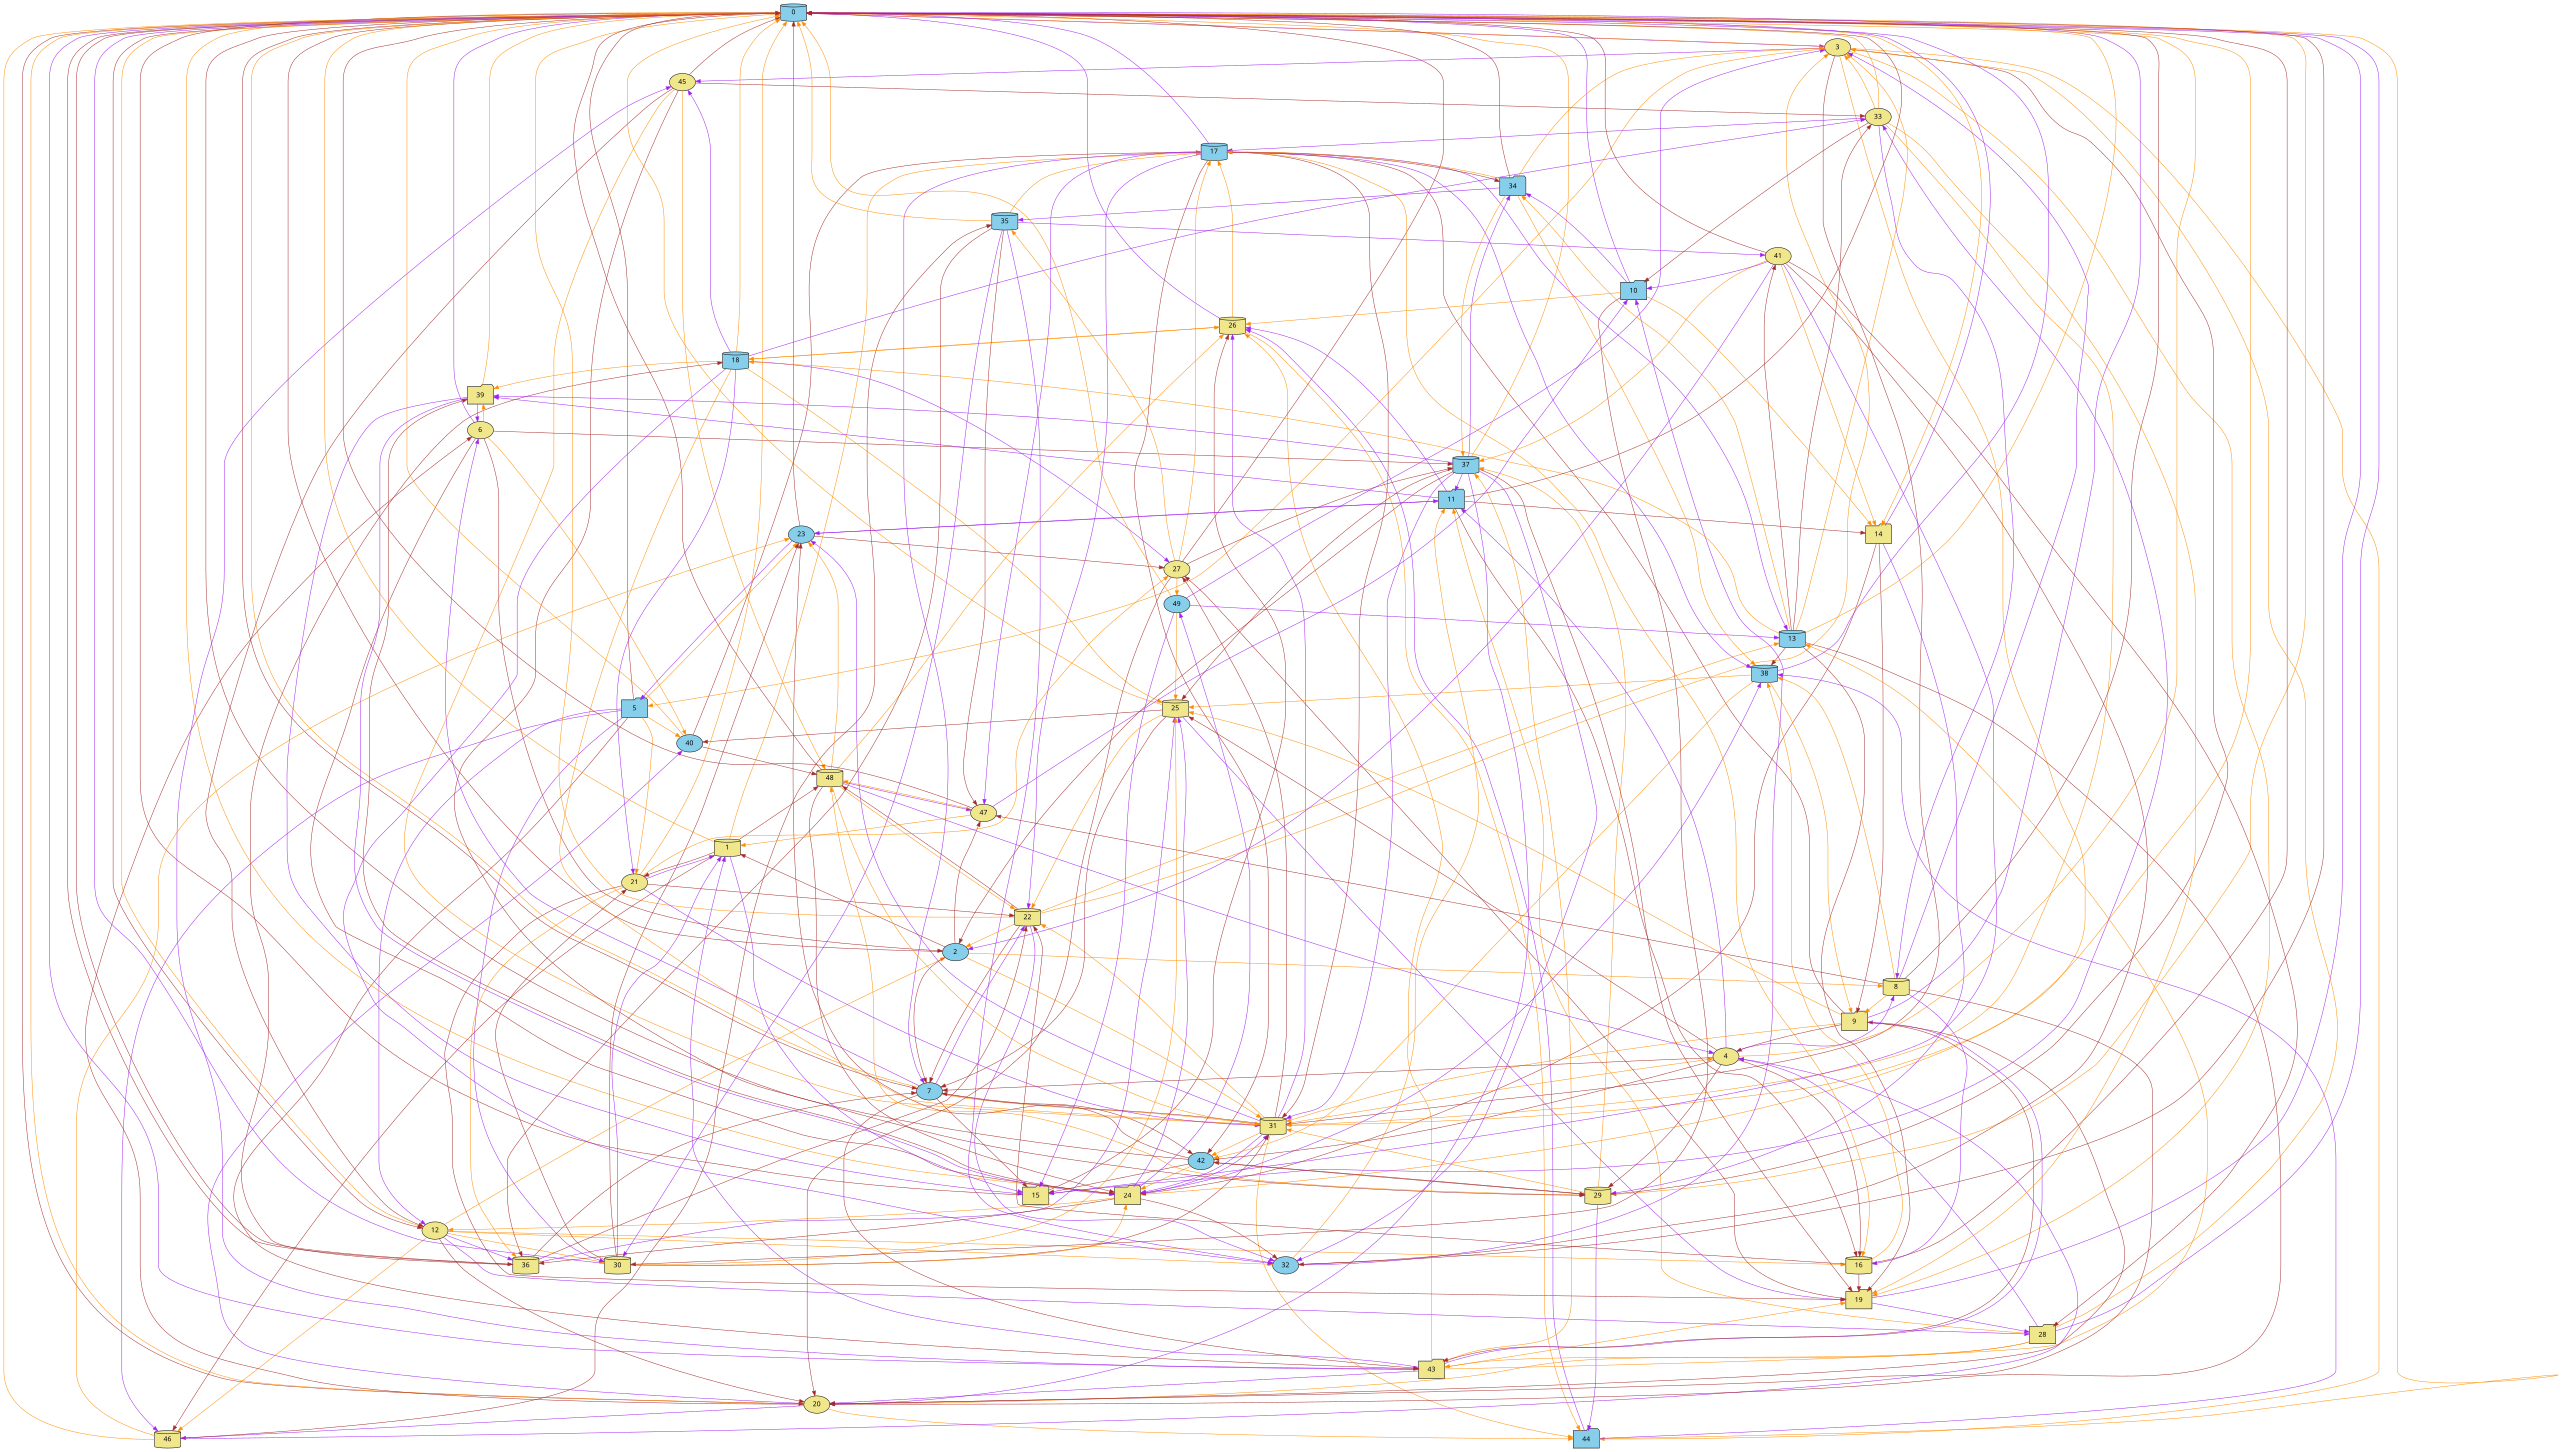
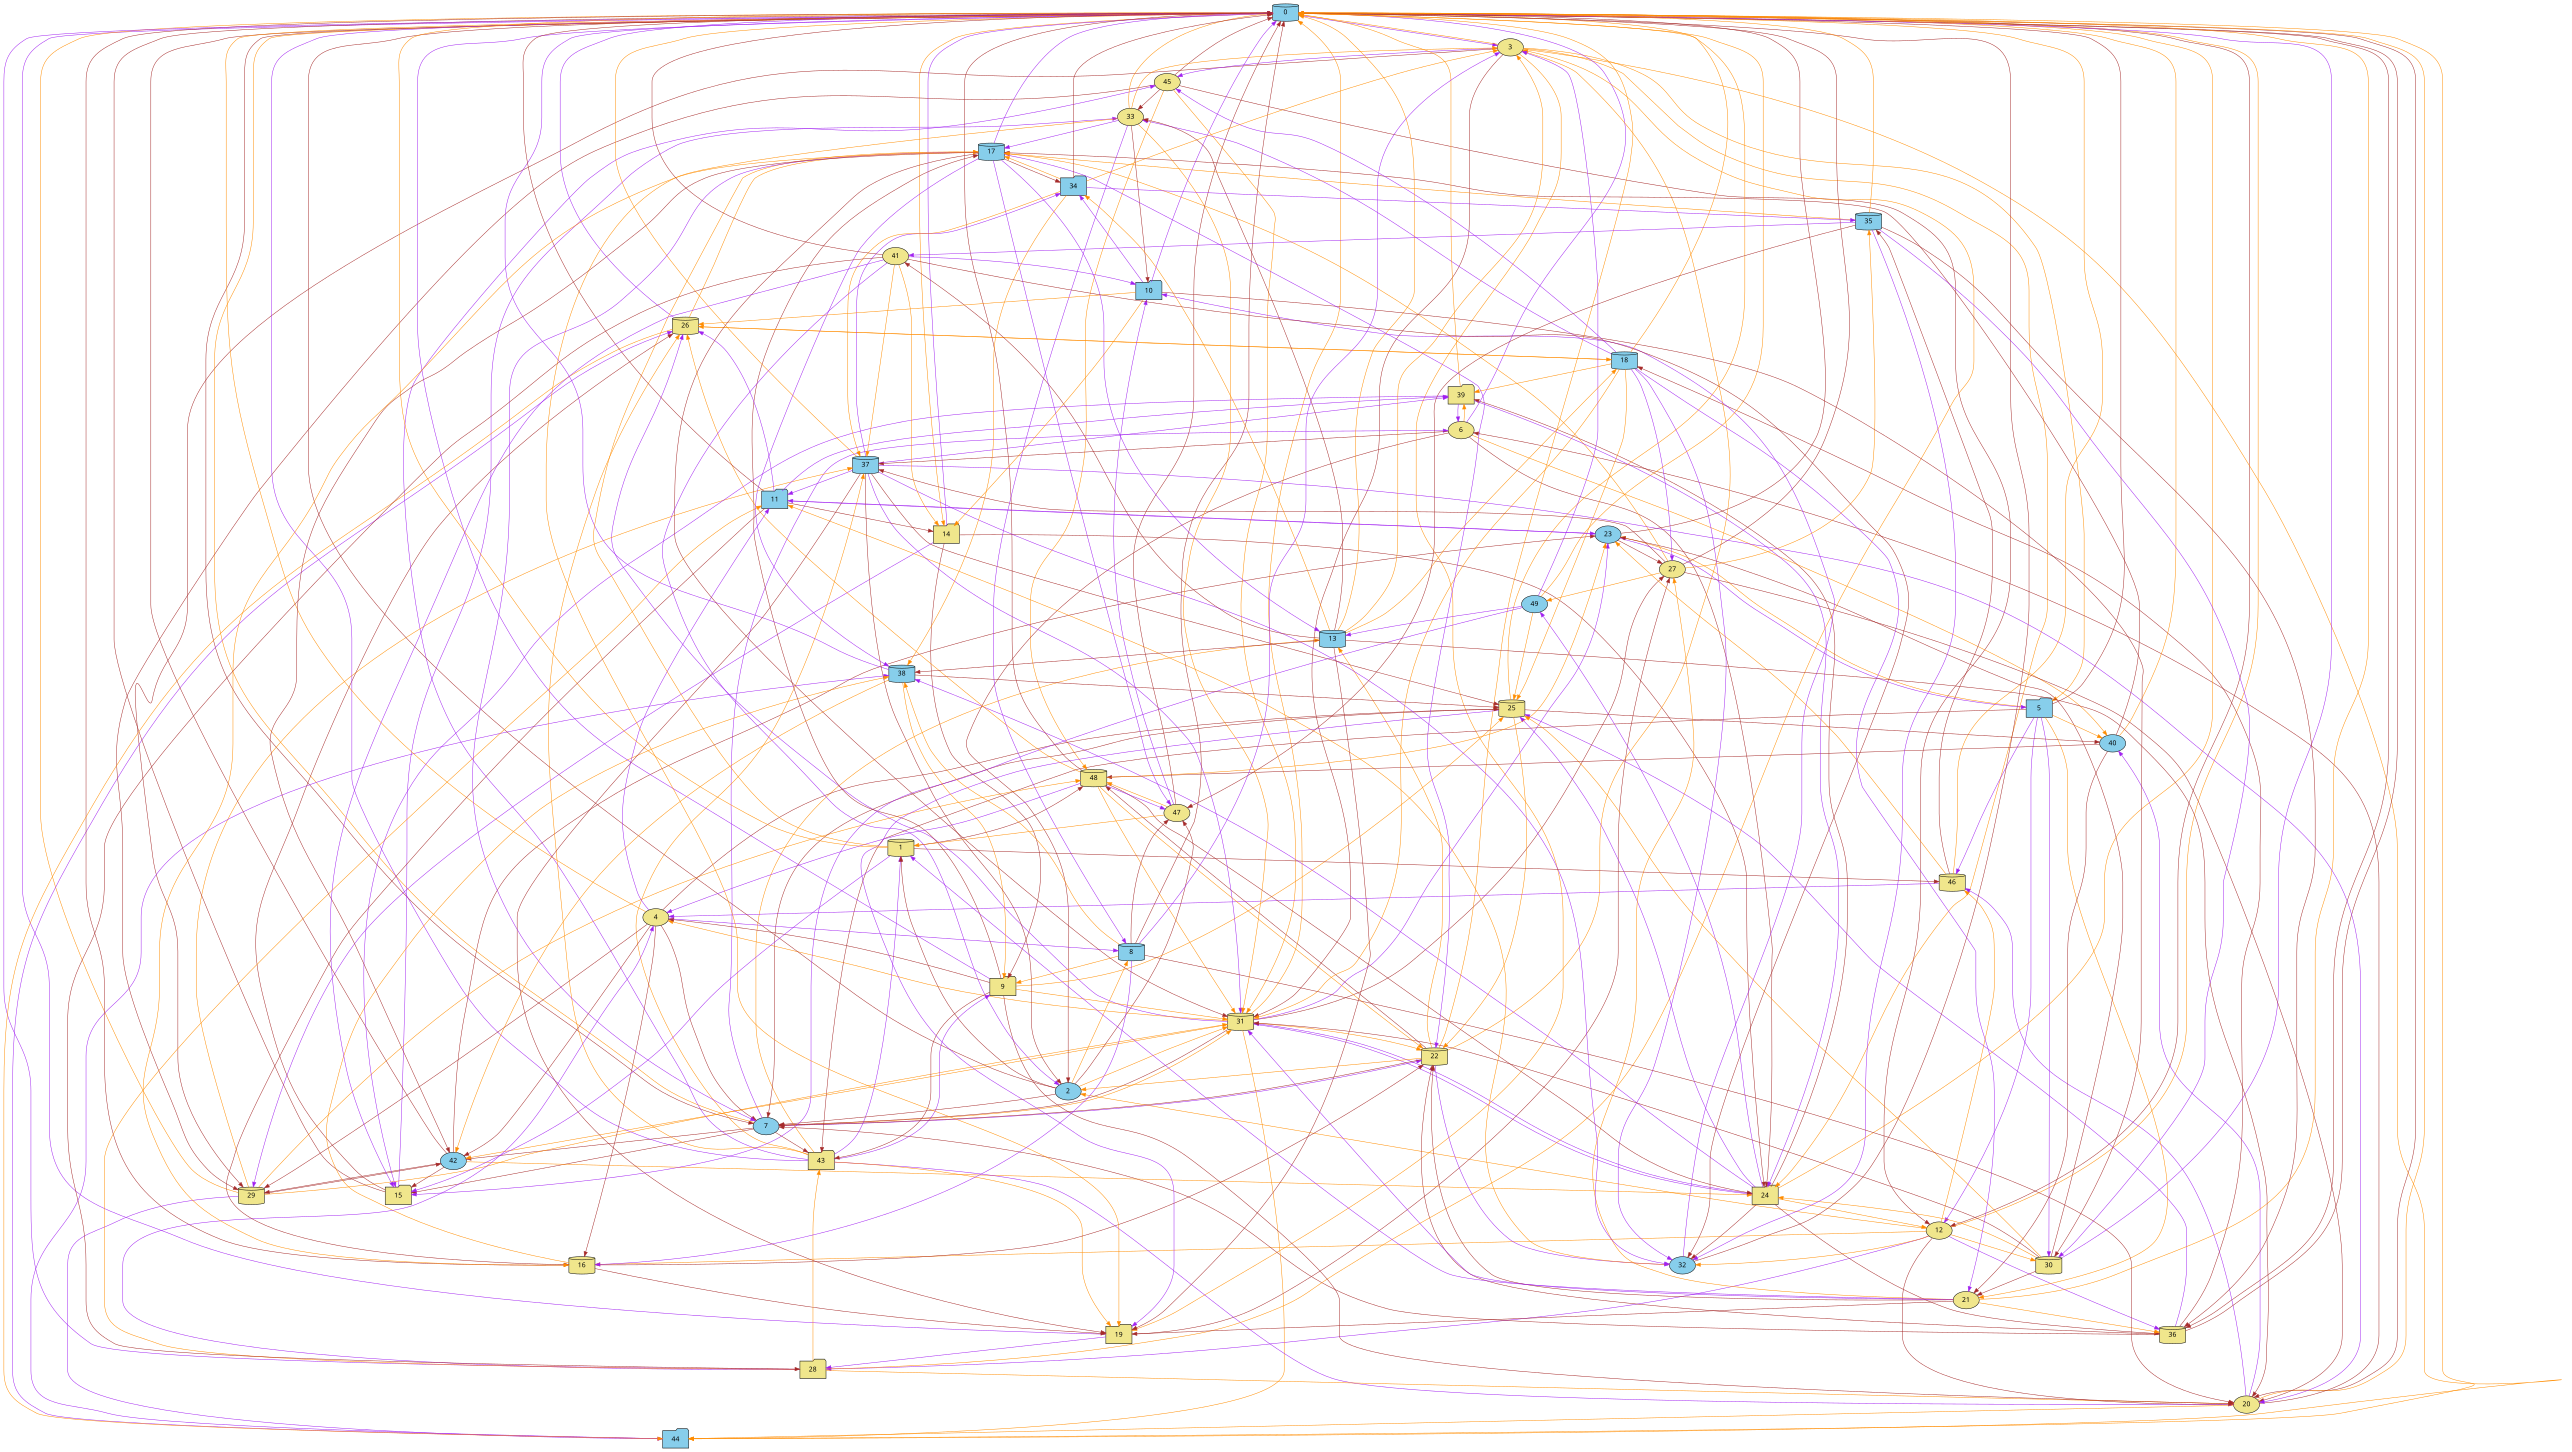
edge "38" -> "25": color darkorange -> brown
edge "1" -> "21": now "40" -> "21"
node "8": fillcolor khaki -> skyblue
edge "30" -> "1": removed
